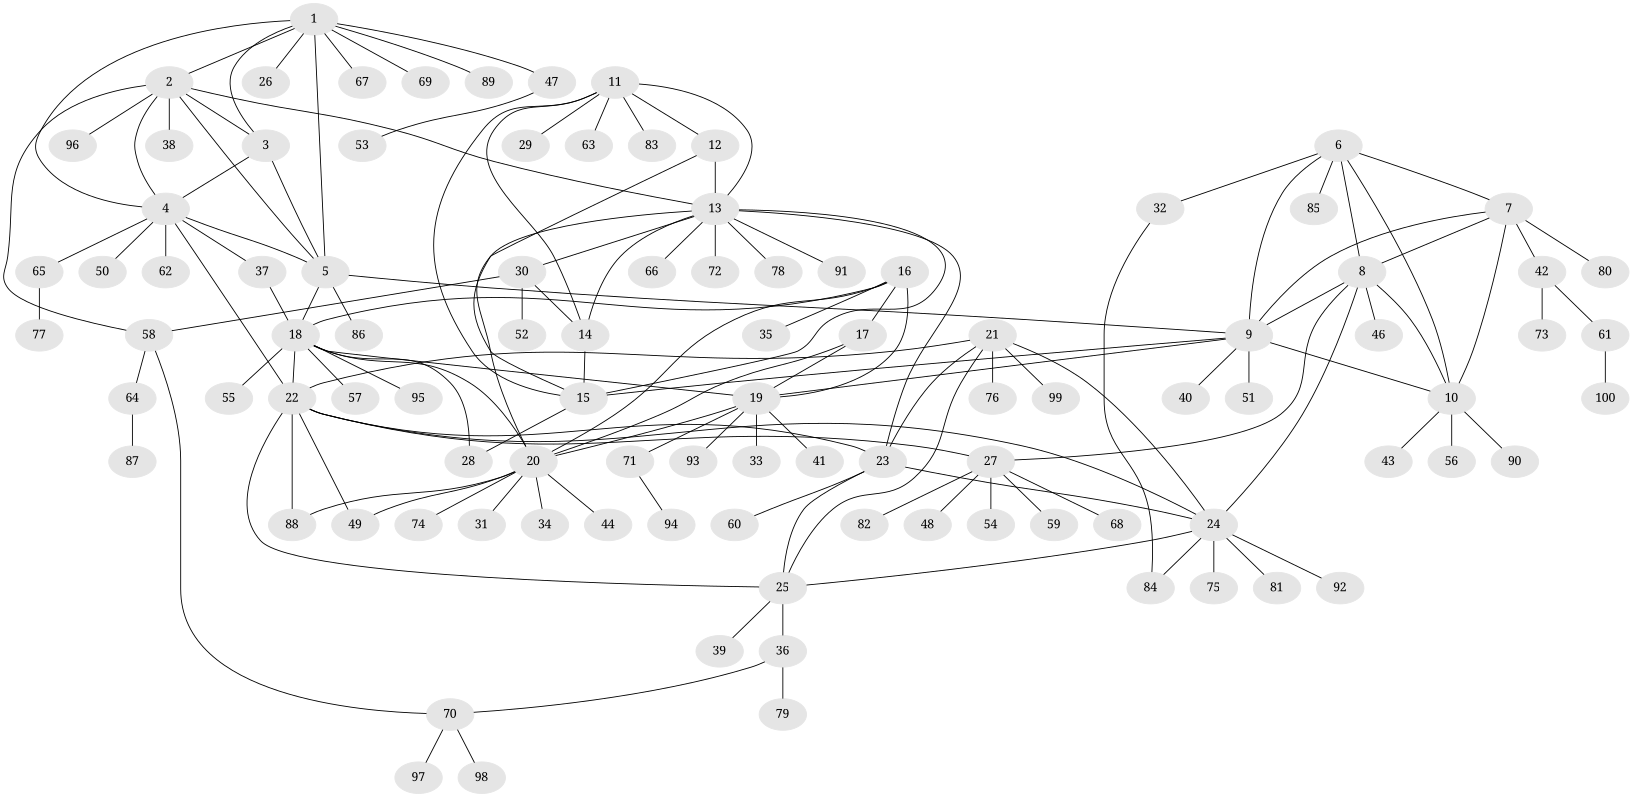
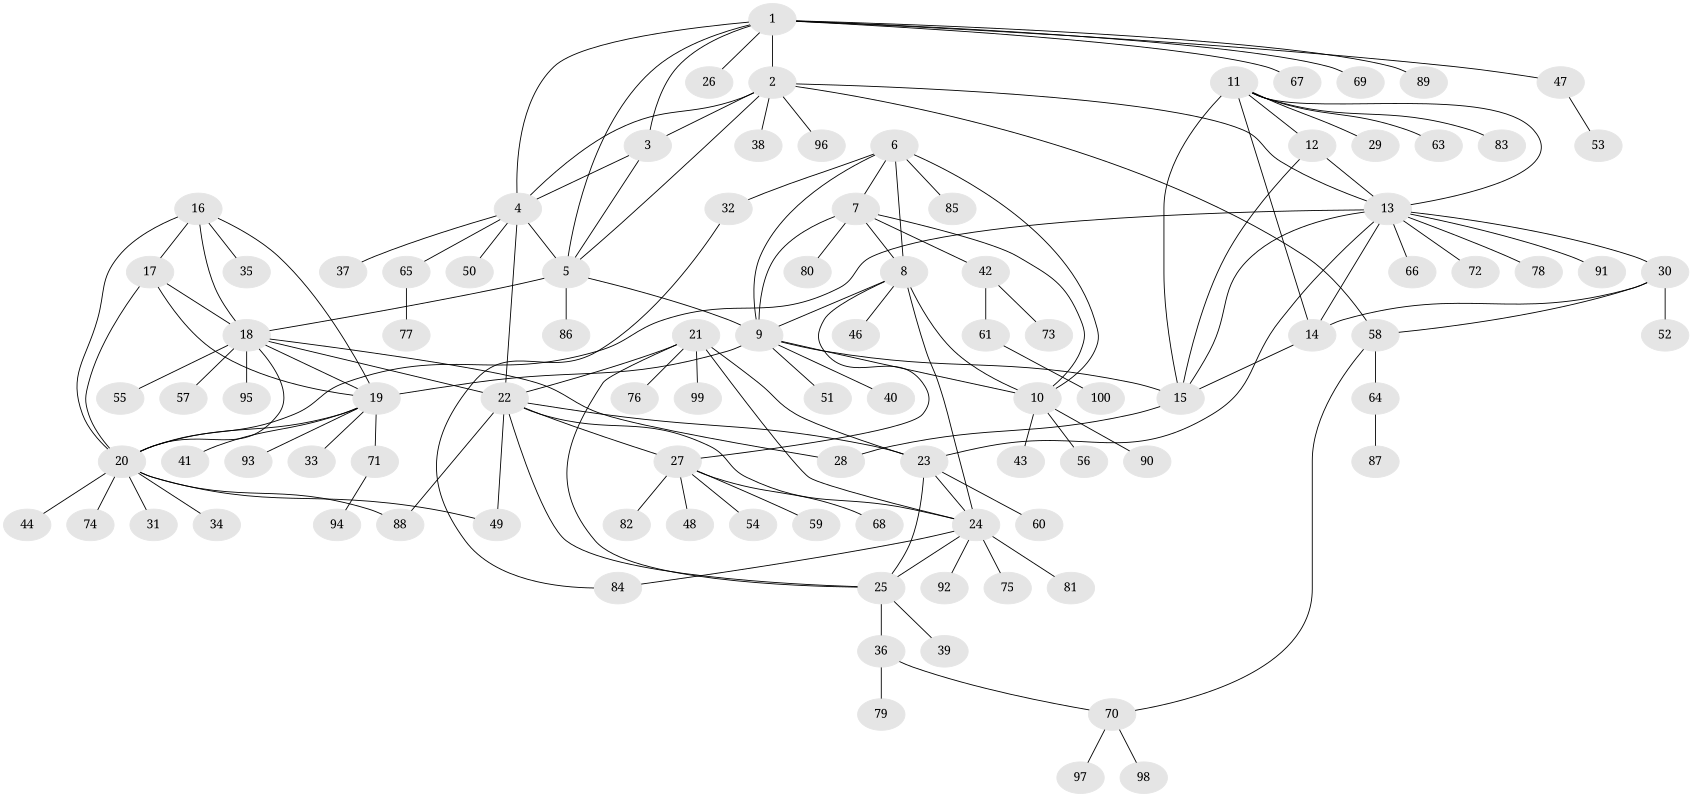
node "62": removed
edge "37" -- "18": now "17" -- "18"
